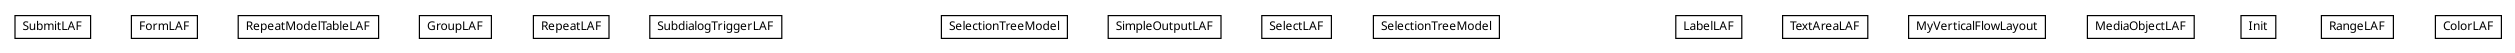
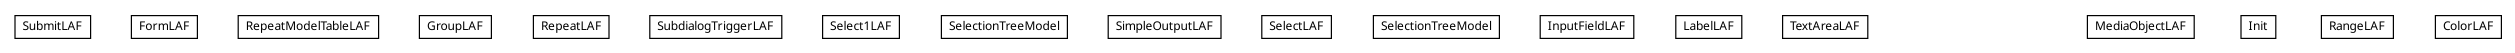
node "Select1LAF": added
node "InputFieldLAF": added
node "MyVerticalFlowLayout": removed
